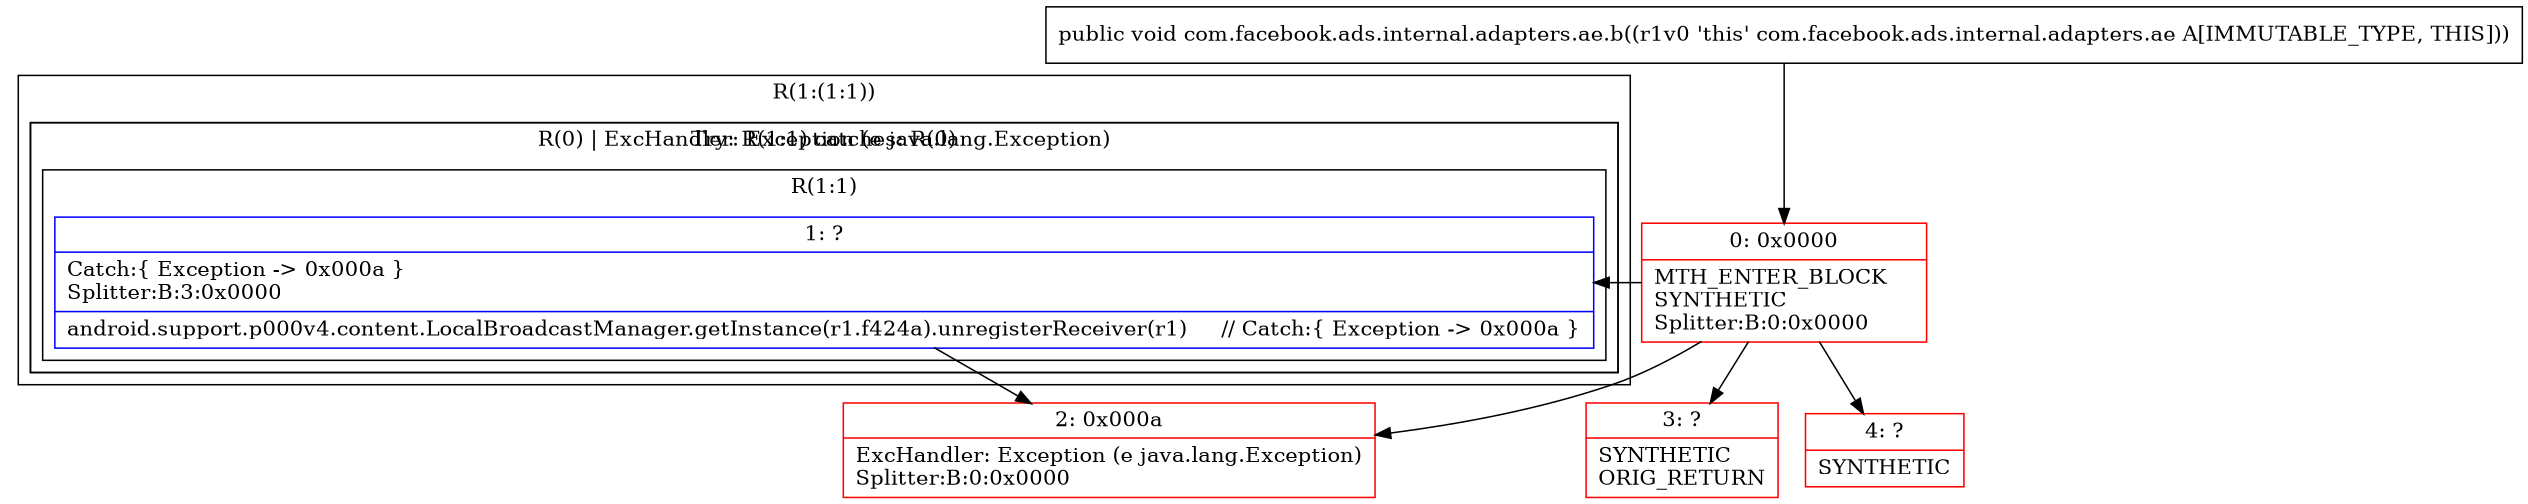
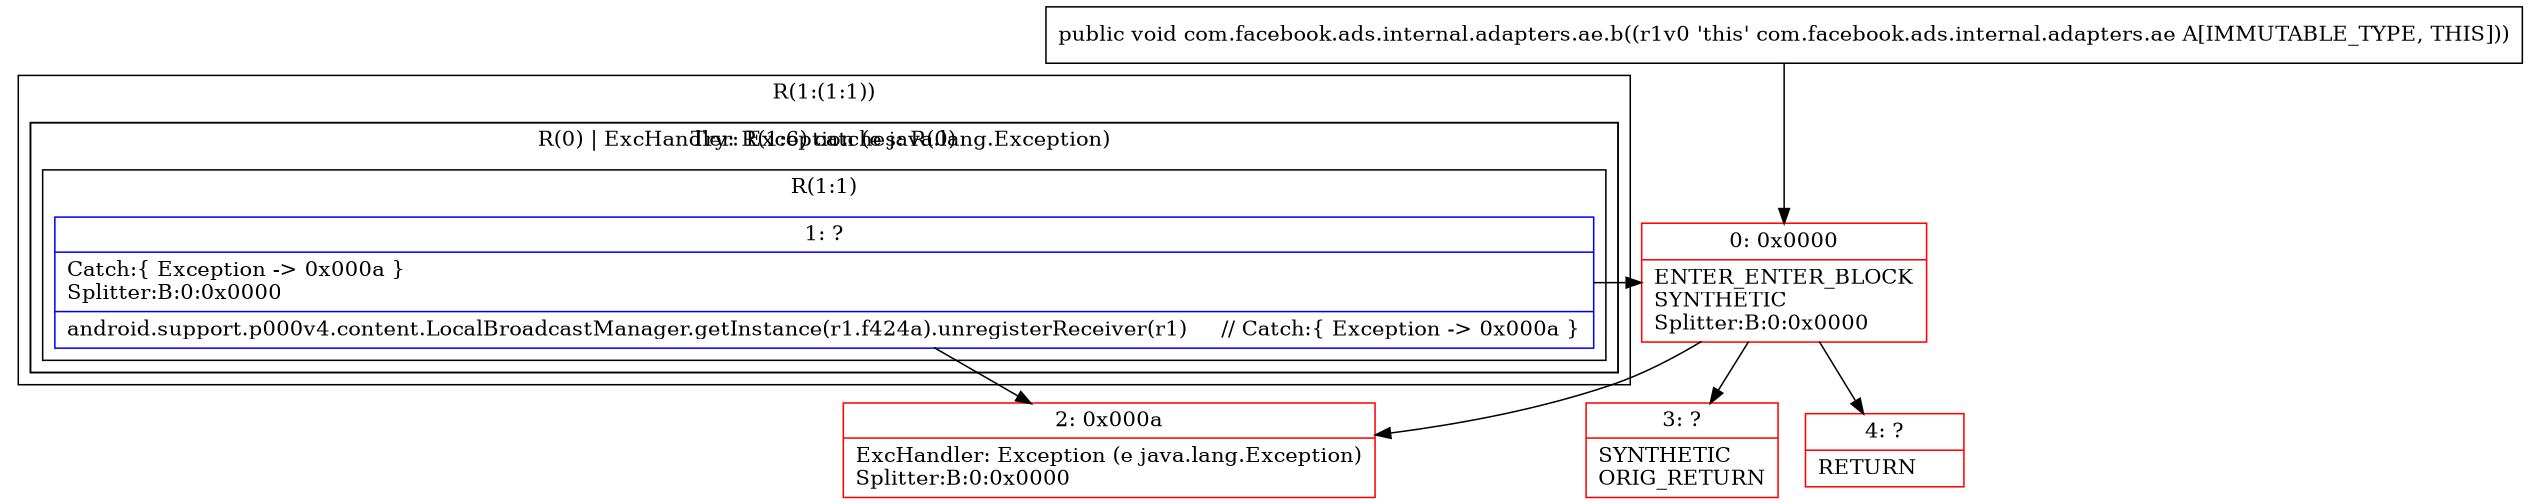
cluster "Try: R(1:1) catches: R(0)": label "Try: R(1:1) catches: R(0)" -> "Try: R(1:6) catches: R(0)"
node "0: 0x0000": text "MTH_ENTER_BLOCK" -> "ENTER_ENTER_BLOCK"
edge "0: 0x0000" -> "1: ?": reversed
node "1: ?": text "Splitter:B:3:0x0000" -> "Splitter:B:0:0x0000"
node "4: ?": text "SYNTHETIC" -> "RETURN"
